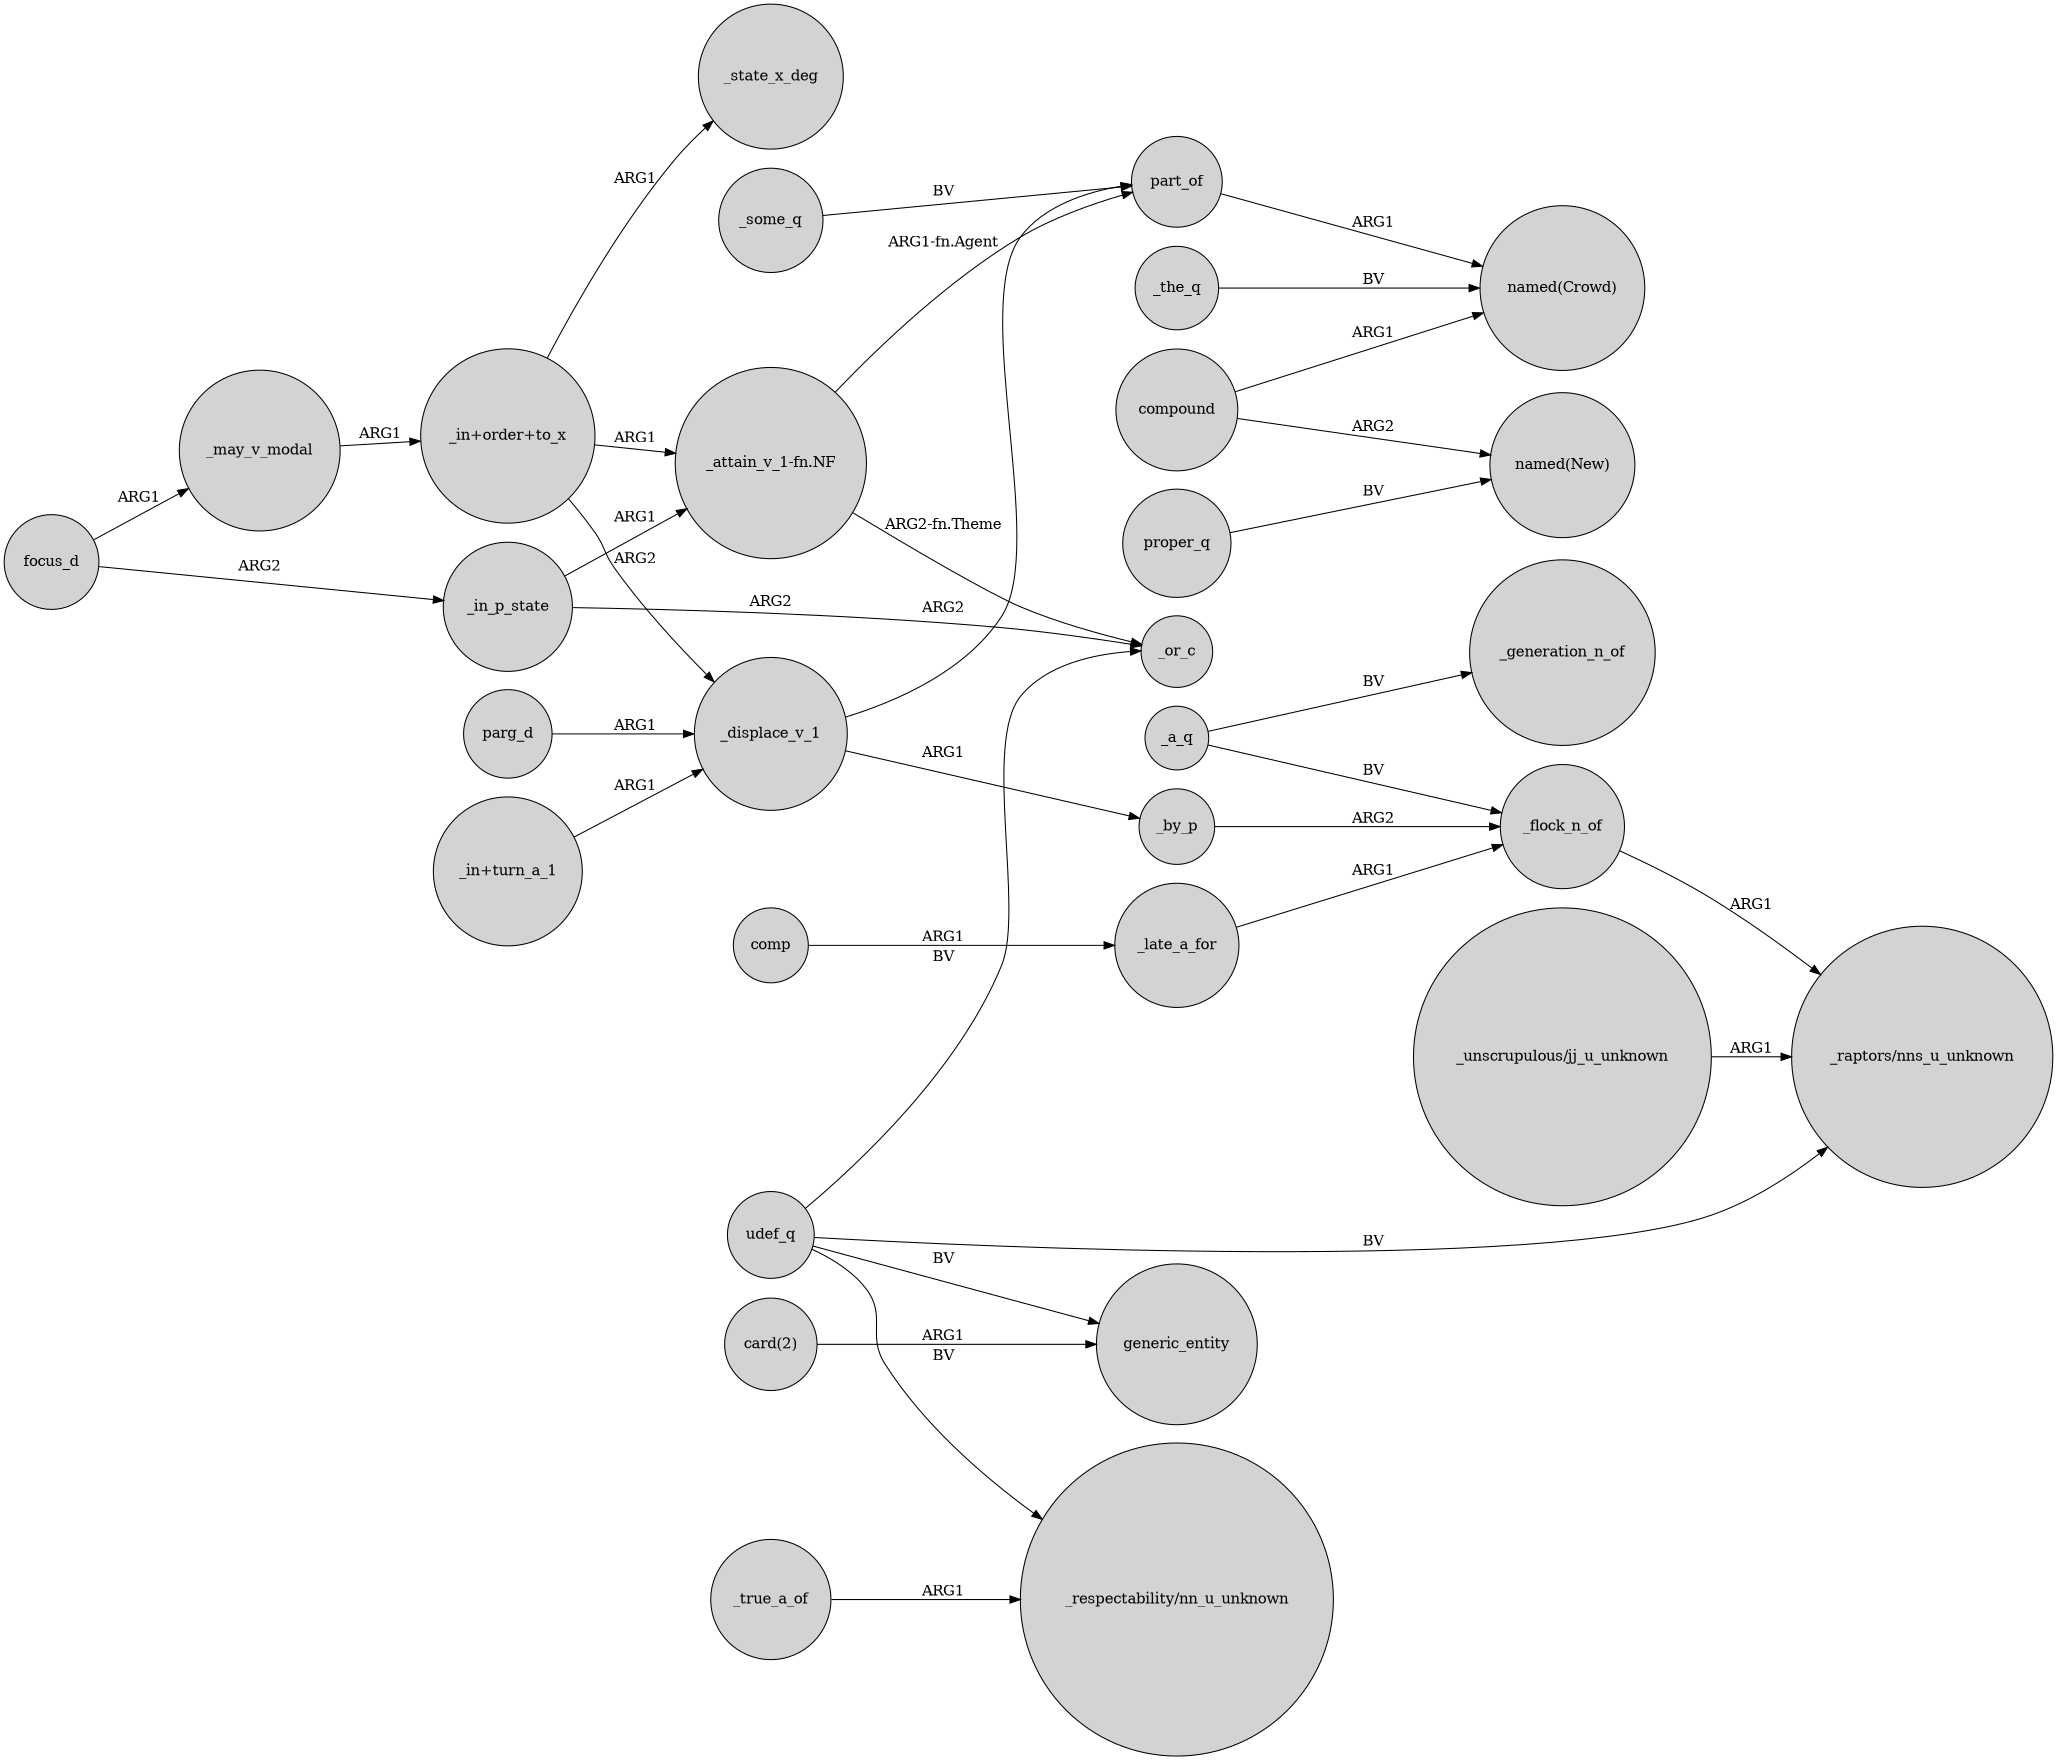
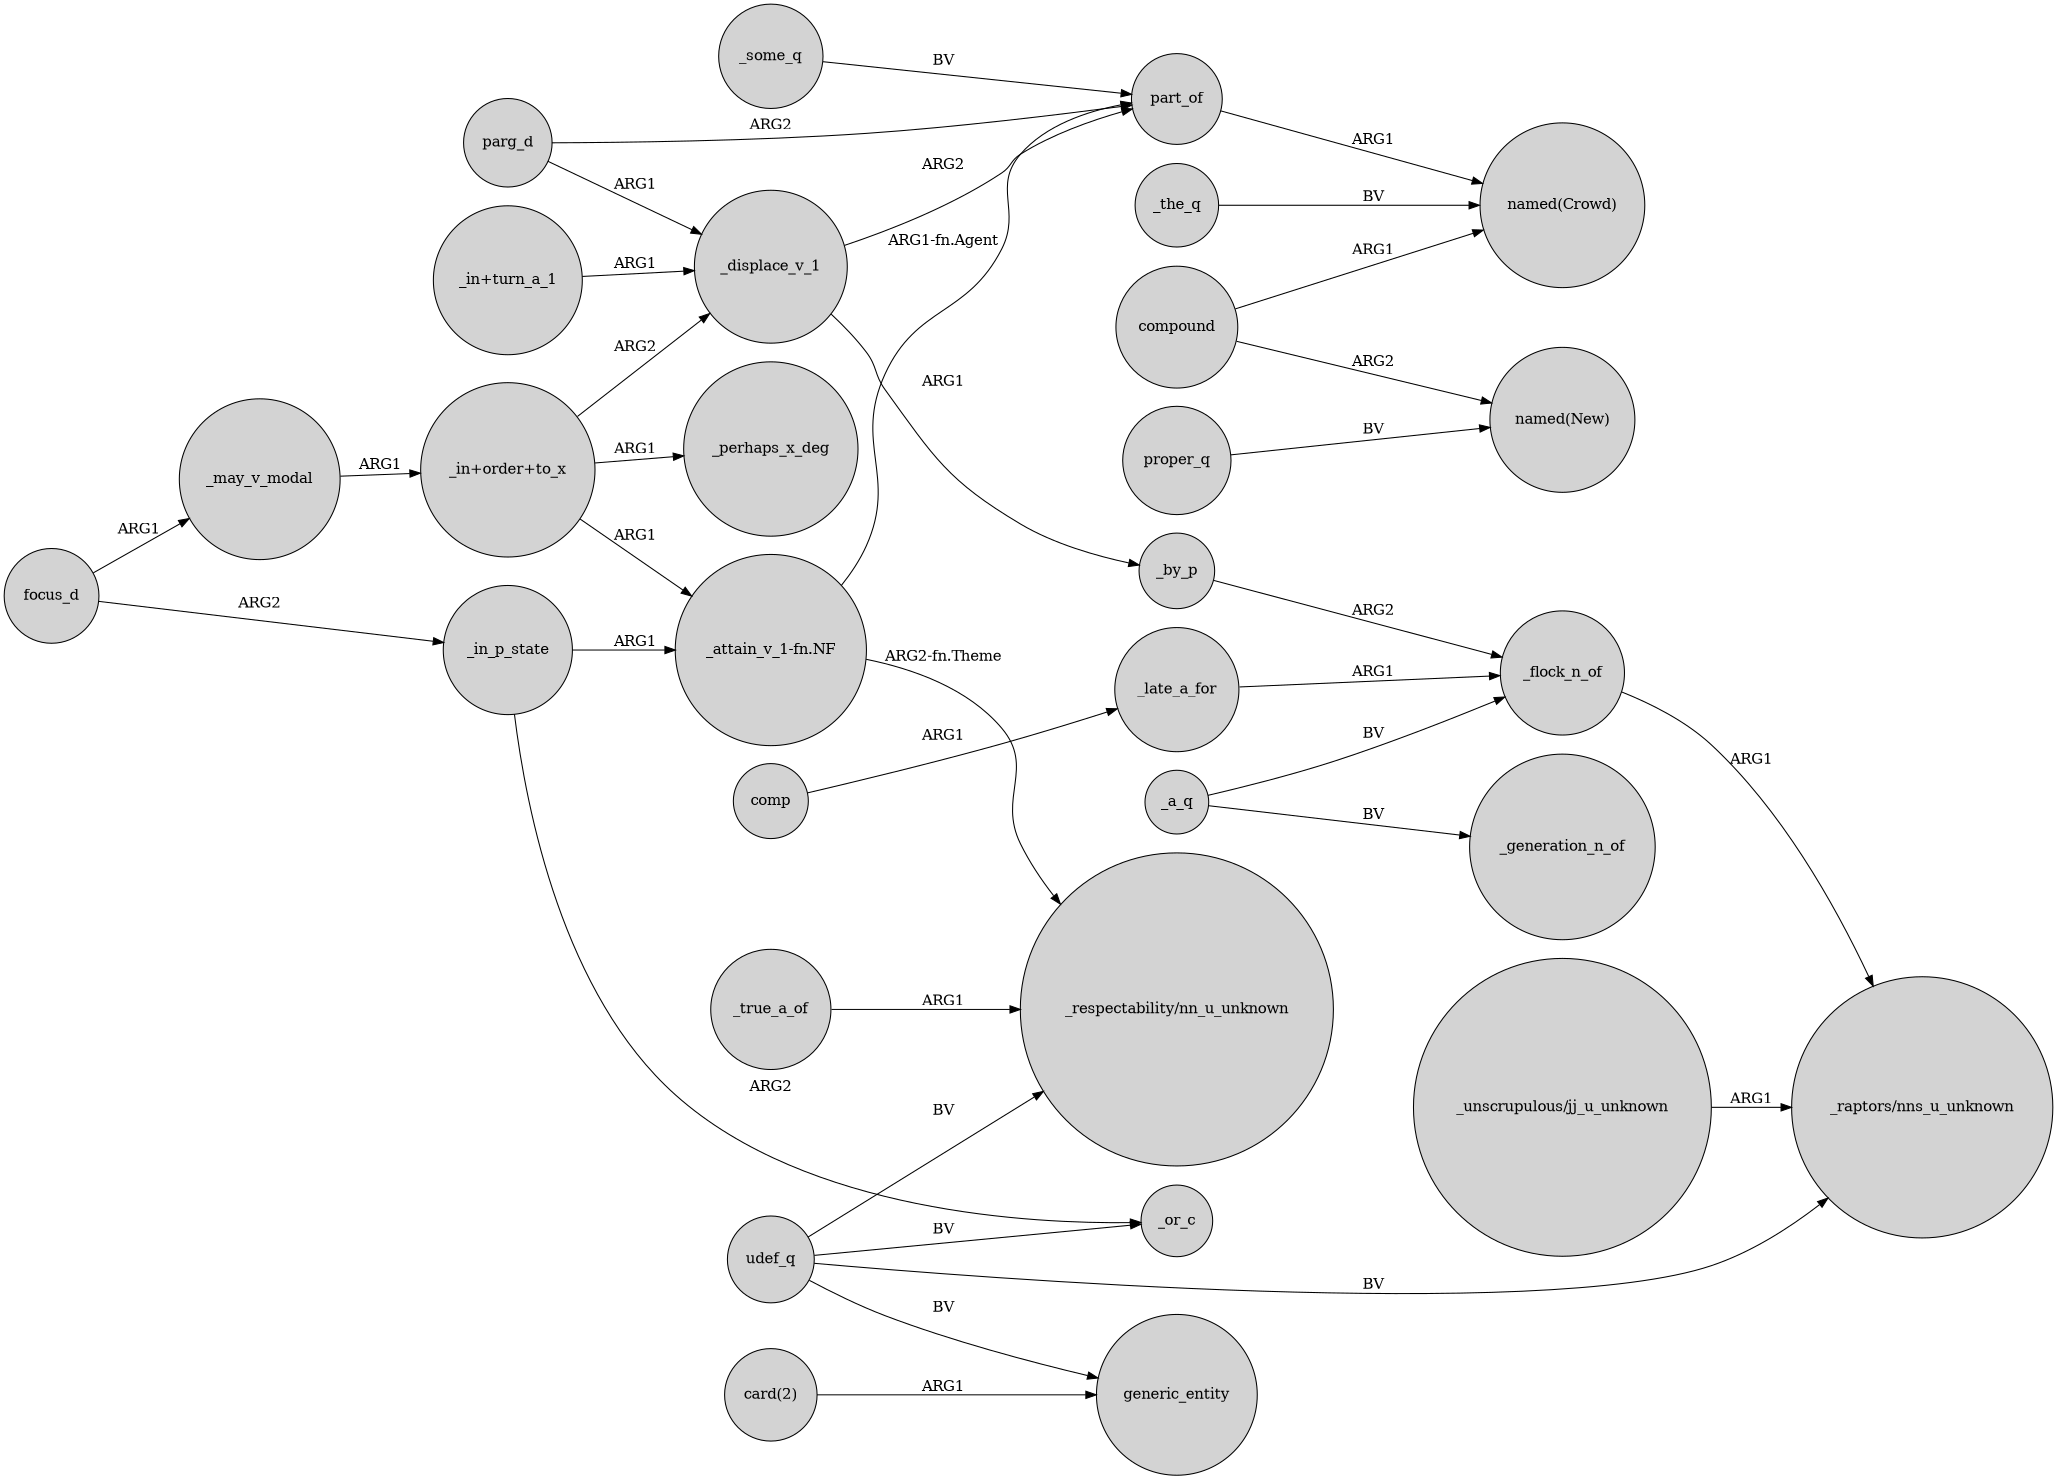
node "_state_x_deg": label "_state_x_deg" -> "_perhaps_x_deg"
edge "parg_d" -> "part_of": added, label "ARG2"
edge "_attain_v_1-fn.NF" -> "_or_c": now "_attain_v_1-fn.NF" -> "_respectability/nn_u_unknown"
